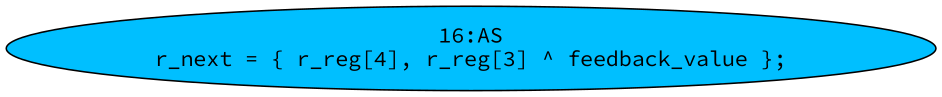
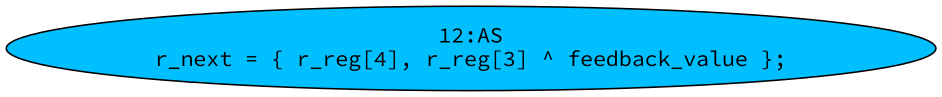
node "16:AS r_next = { r_reg[4], r_reg[3] ^ feedback_value };": label "16:AS r_next = { r_reg[4], r_reg[3] ^ feedback_value };" -> "12:AS r_next = { r_reg[4], r_reg[3] ^ feedback_value };"
